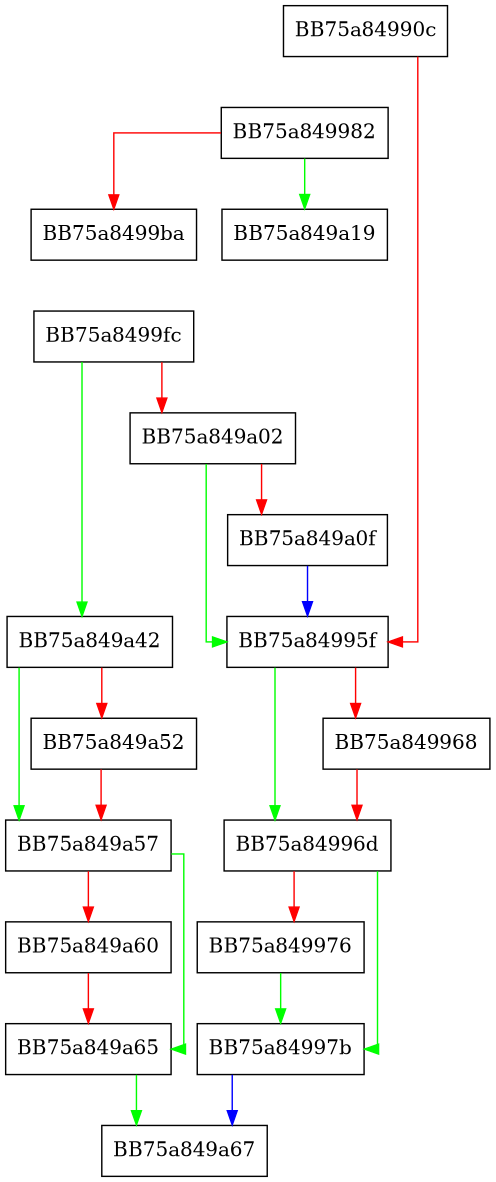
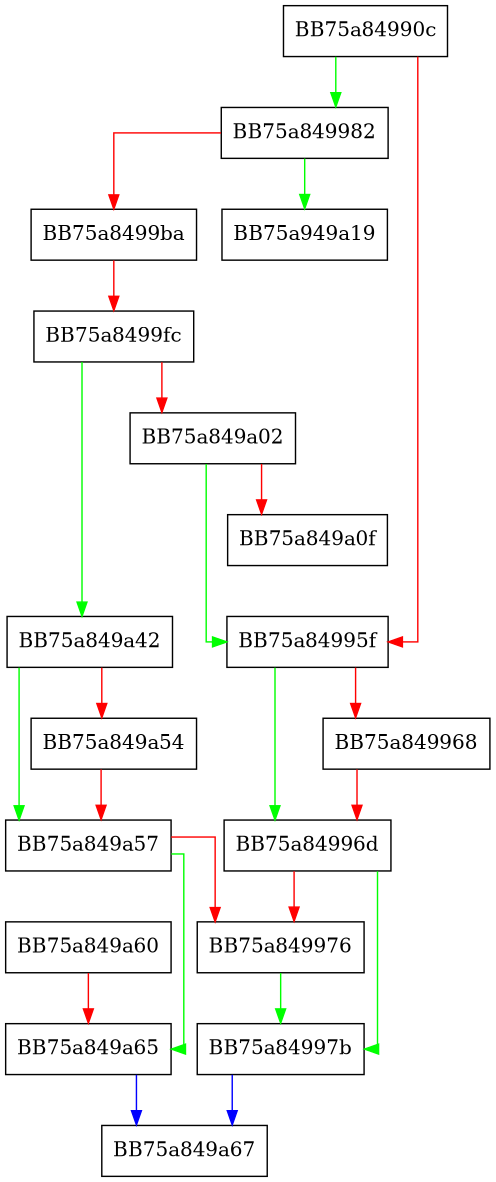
edge "BB75a84990c" -> "BB75a849982": added
node "BB75a849a19": label "BB75a849a19" -> "BB75a949a19"
edge "BB75a8499ba" -> "BB75a8499fc": added
edge "BB75a849a0f" -> "BB75a84995f": removed
node "BB75a849a52": label "BB75a849a52" -> "BB75a849a54"
edge "BB75a849a57" -> "BB75a849a60": now "BB75a849a57" -> "BB75a849976"
edge "BB75a849a65" -> "BB75a849a67": color green -> blue
